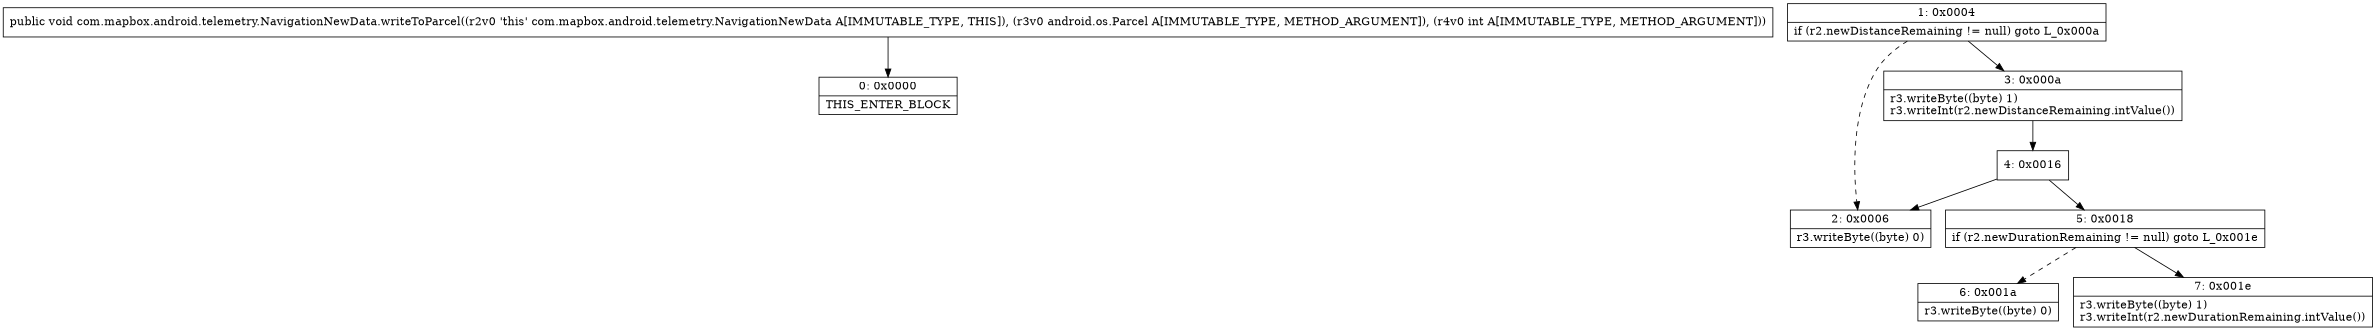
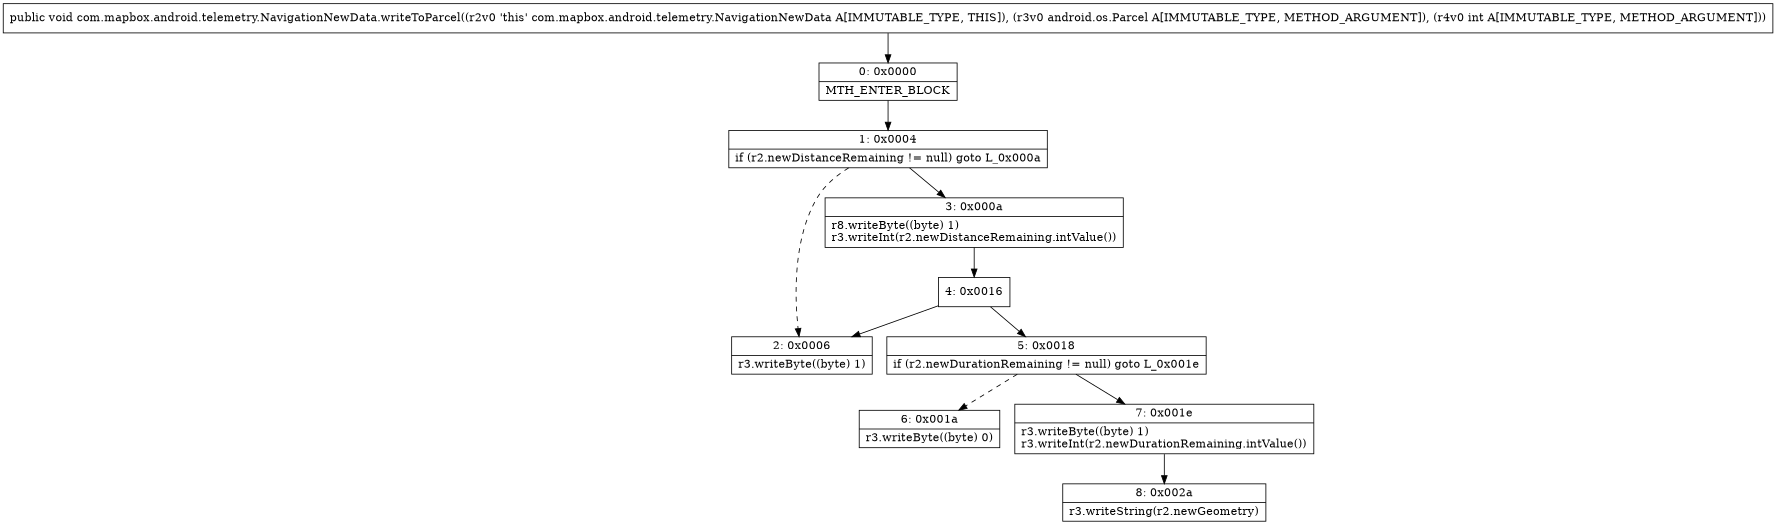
node "3: 0x000a": text "r3.writeByte((byte) 1)" -> "r8.writeByte((byte) 1)"
node "0: 0x0000": text "THIS_ENTER_BLOCK" -> "MTH_ENTER_BLOCK"
edge "0: 0x0000" -> "1: 0x0004": added
node "2: 0x0006": text "r3.writeByte((byte) 0)" -> "r3.writeByte((byte) 1)"
node "8: 0x002a": added
